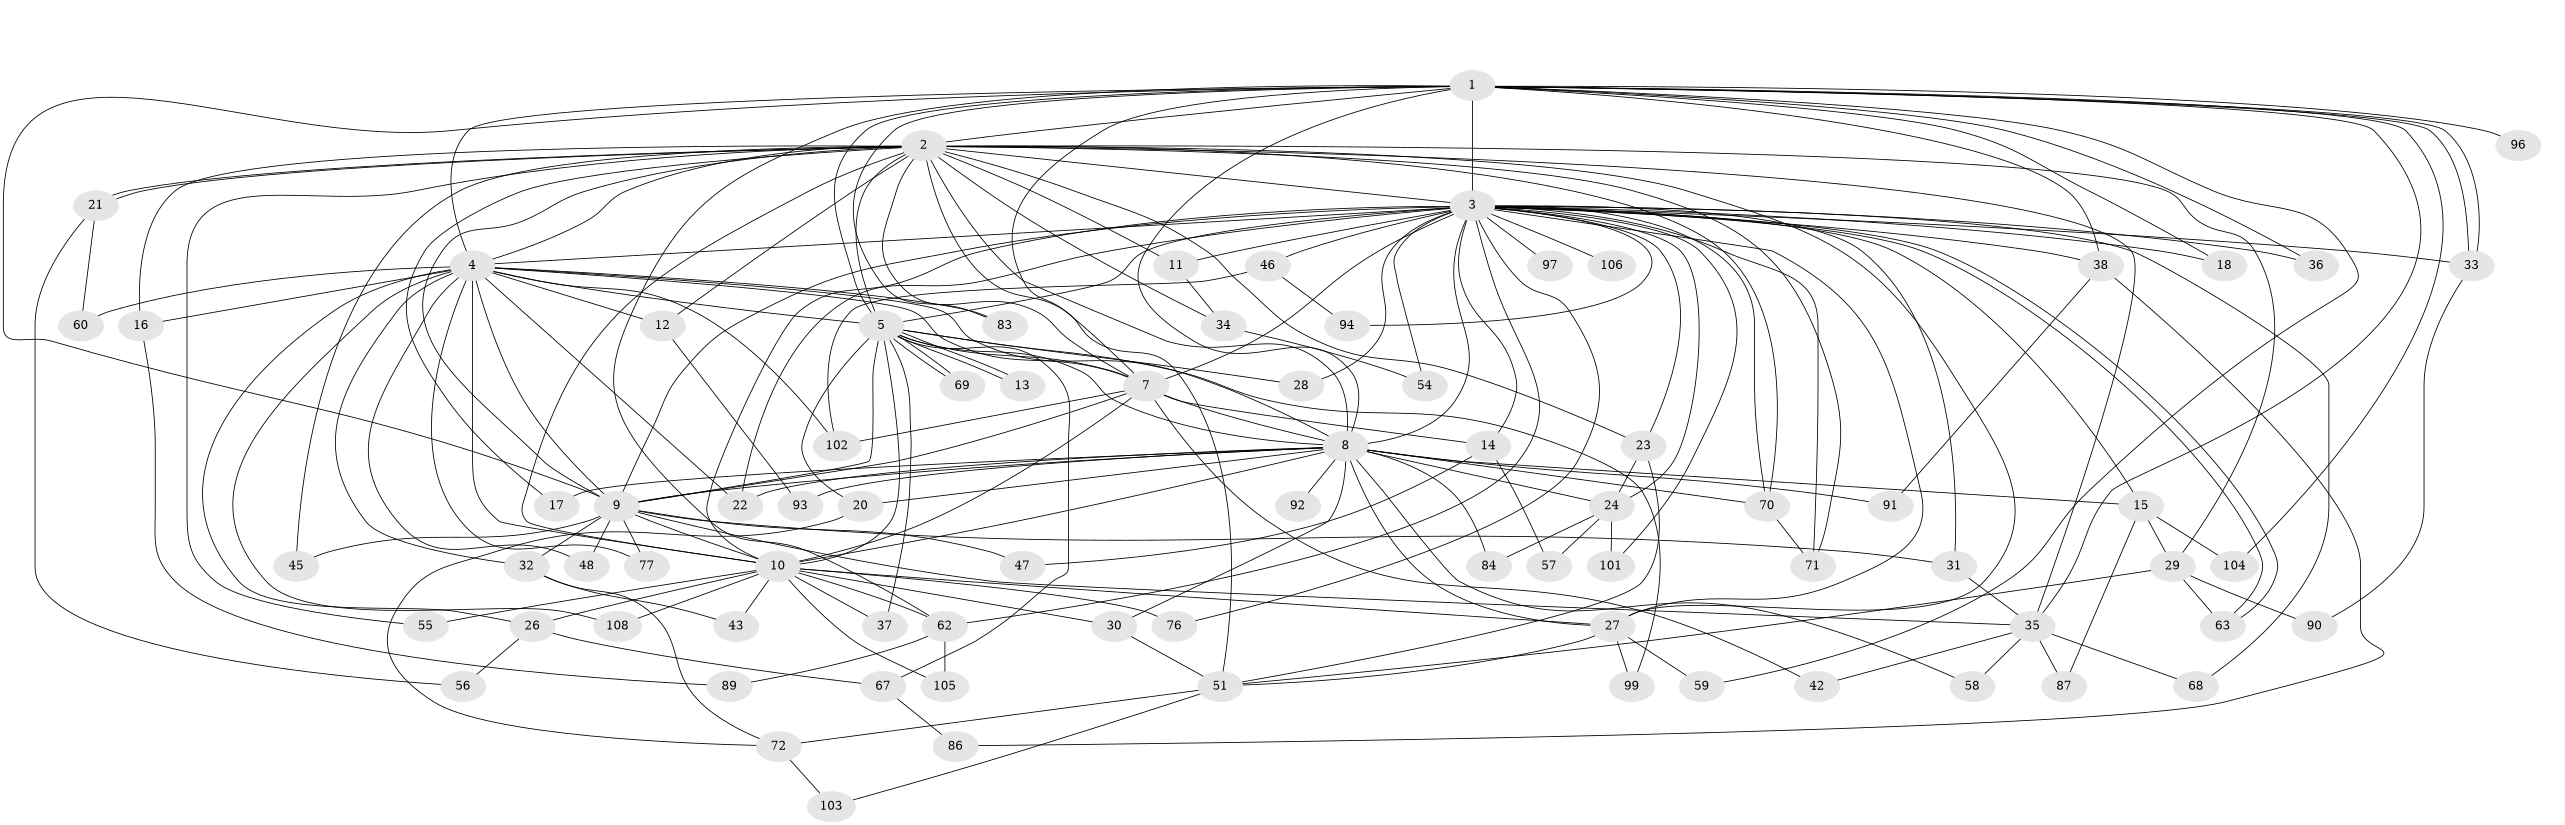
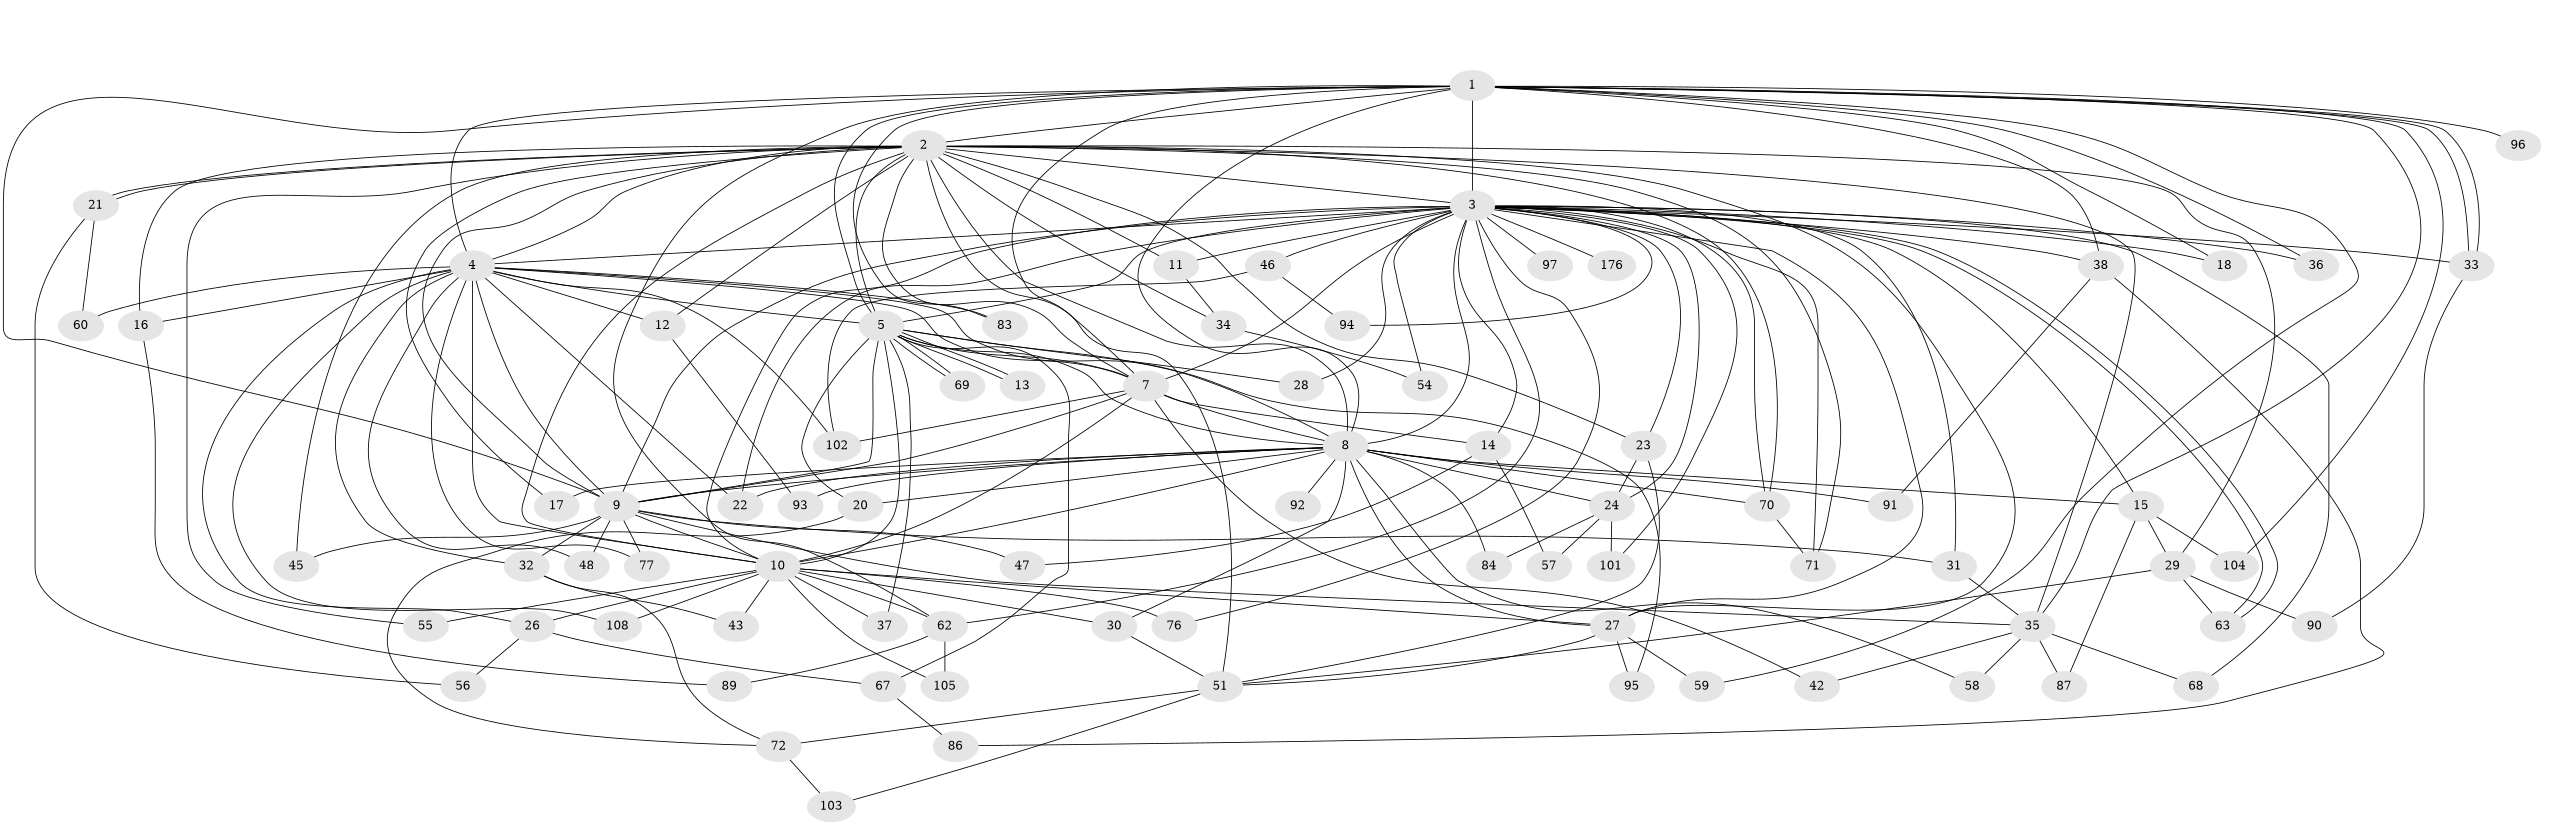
node "106": label "106" -> "176"
node "99": label "99" -> "95"
